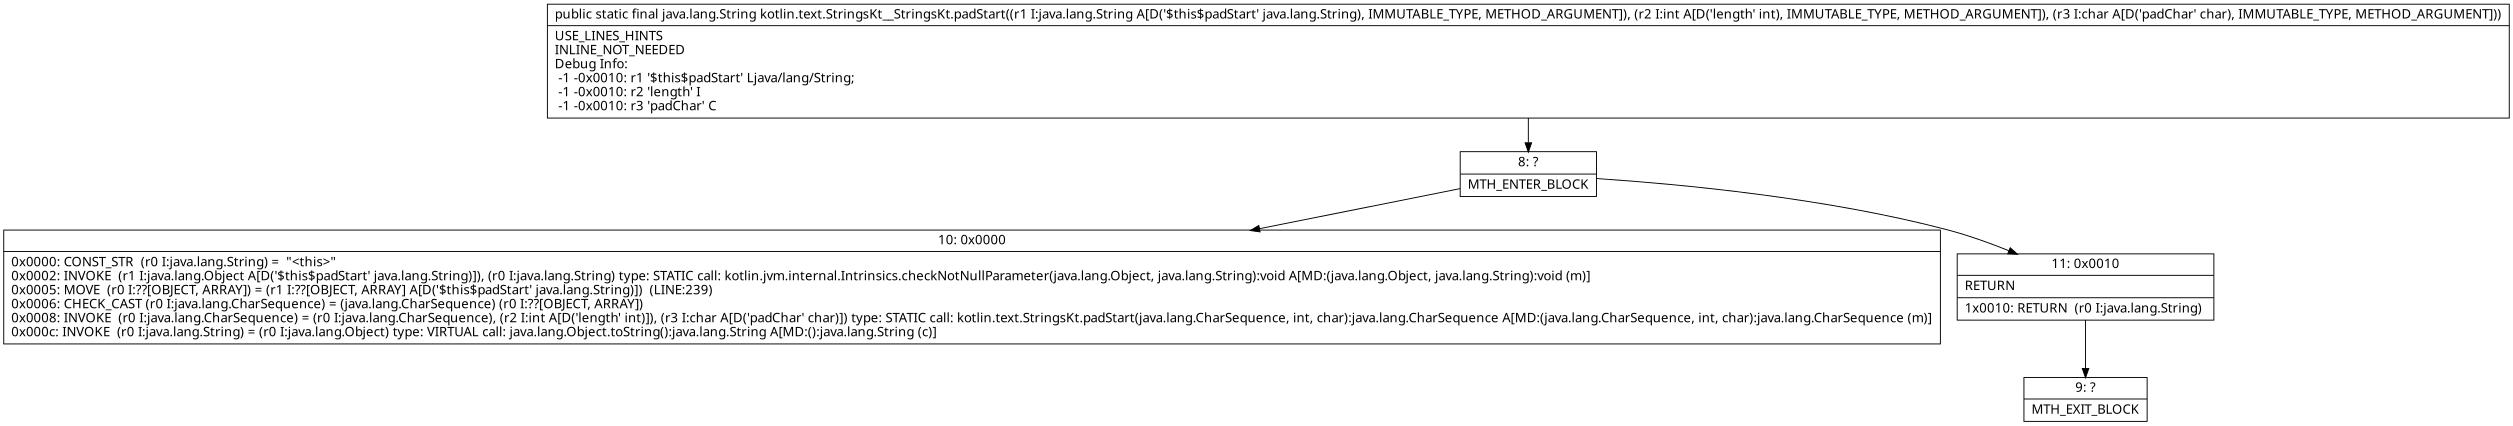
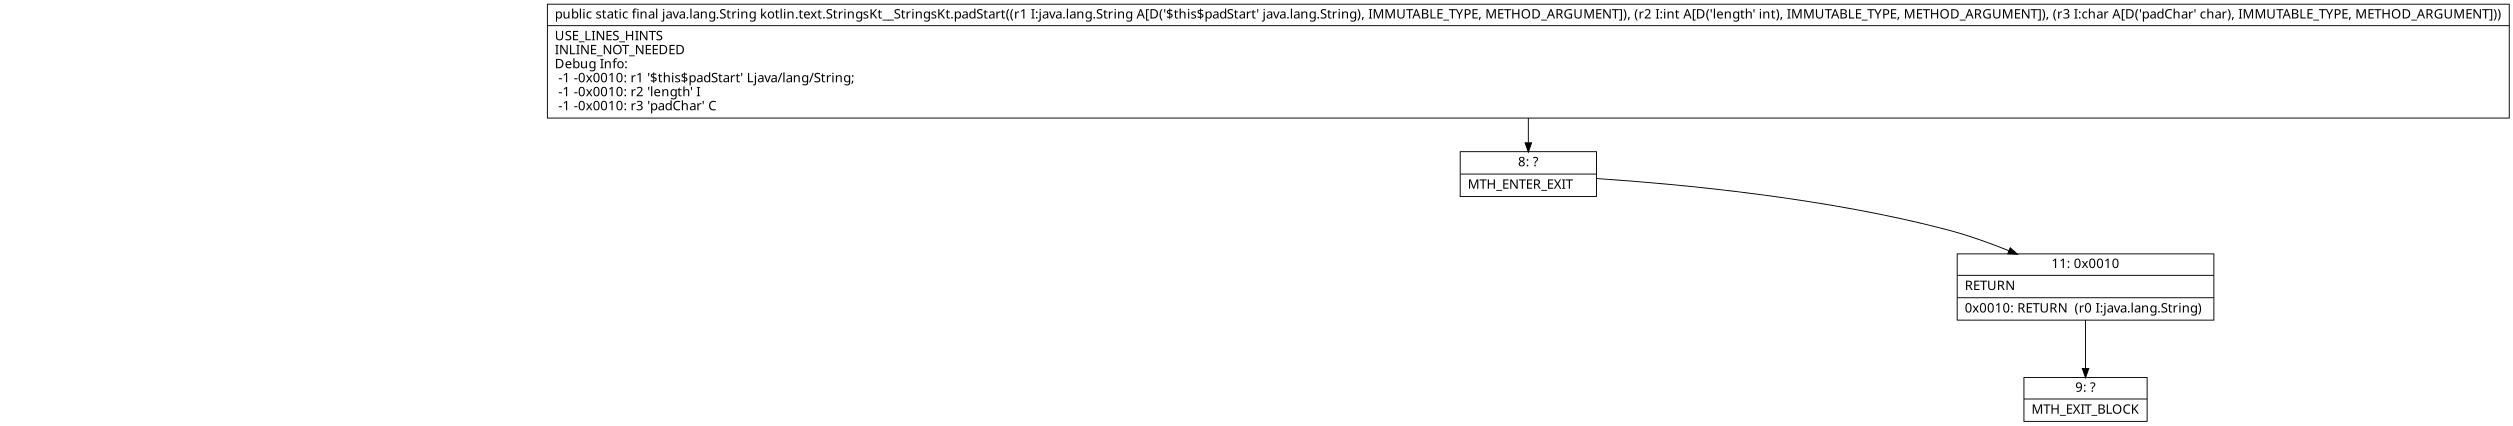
node "8: ?": text "MTH_ENTER_BLOCK" -> "MTH_ENTER_EXIT"
node "10: 0x0000": removed
node "11: 0x0010": text "1x0010: RETURN  (r0 I:java.lang.String)" -> "0x0010: RETURN  (r0 I:java.lang.String)"
